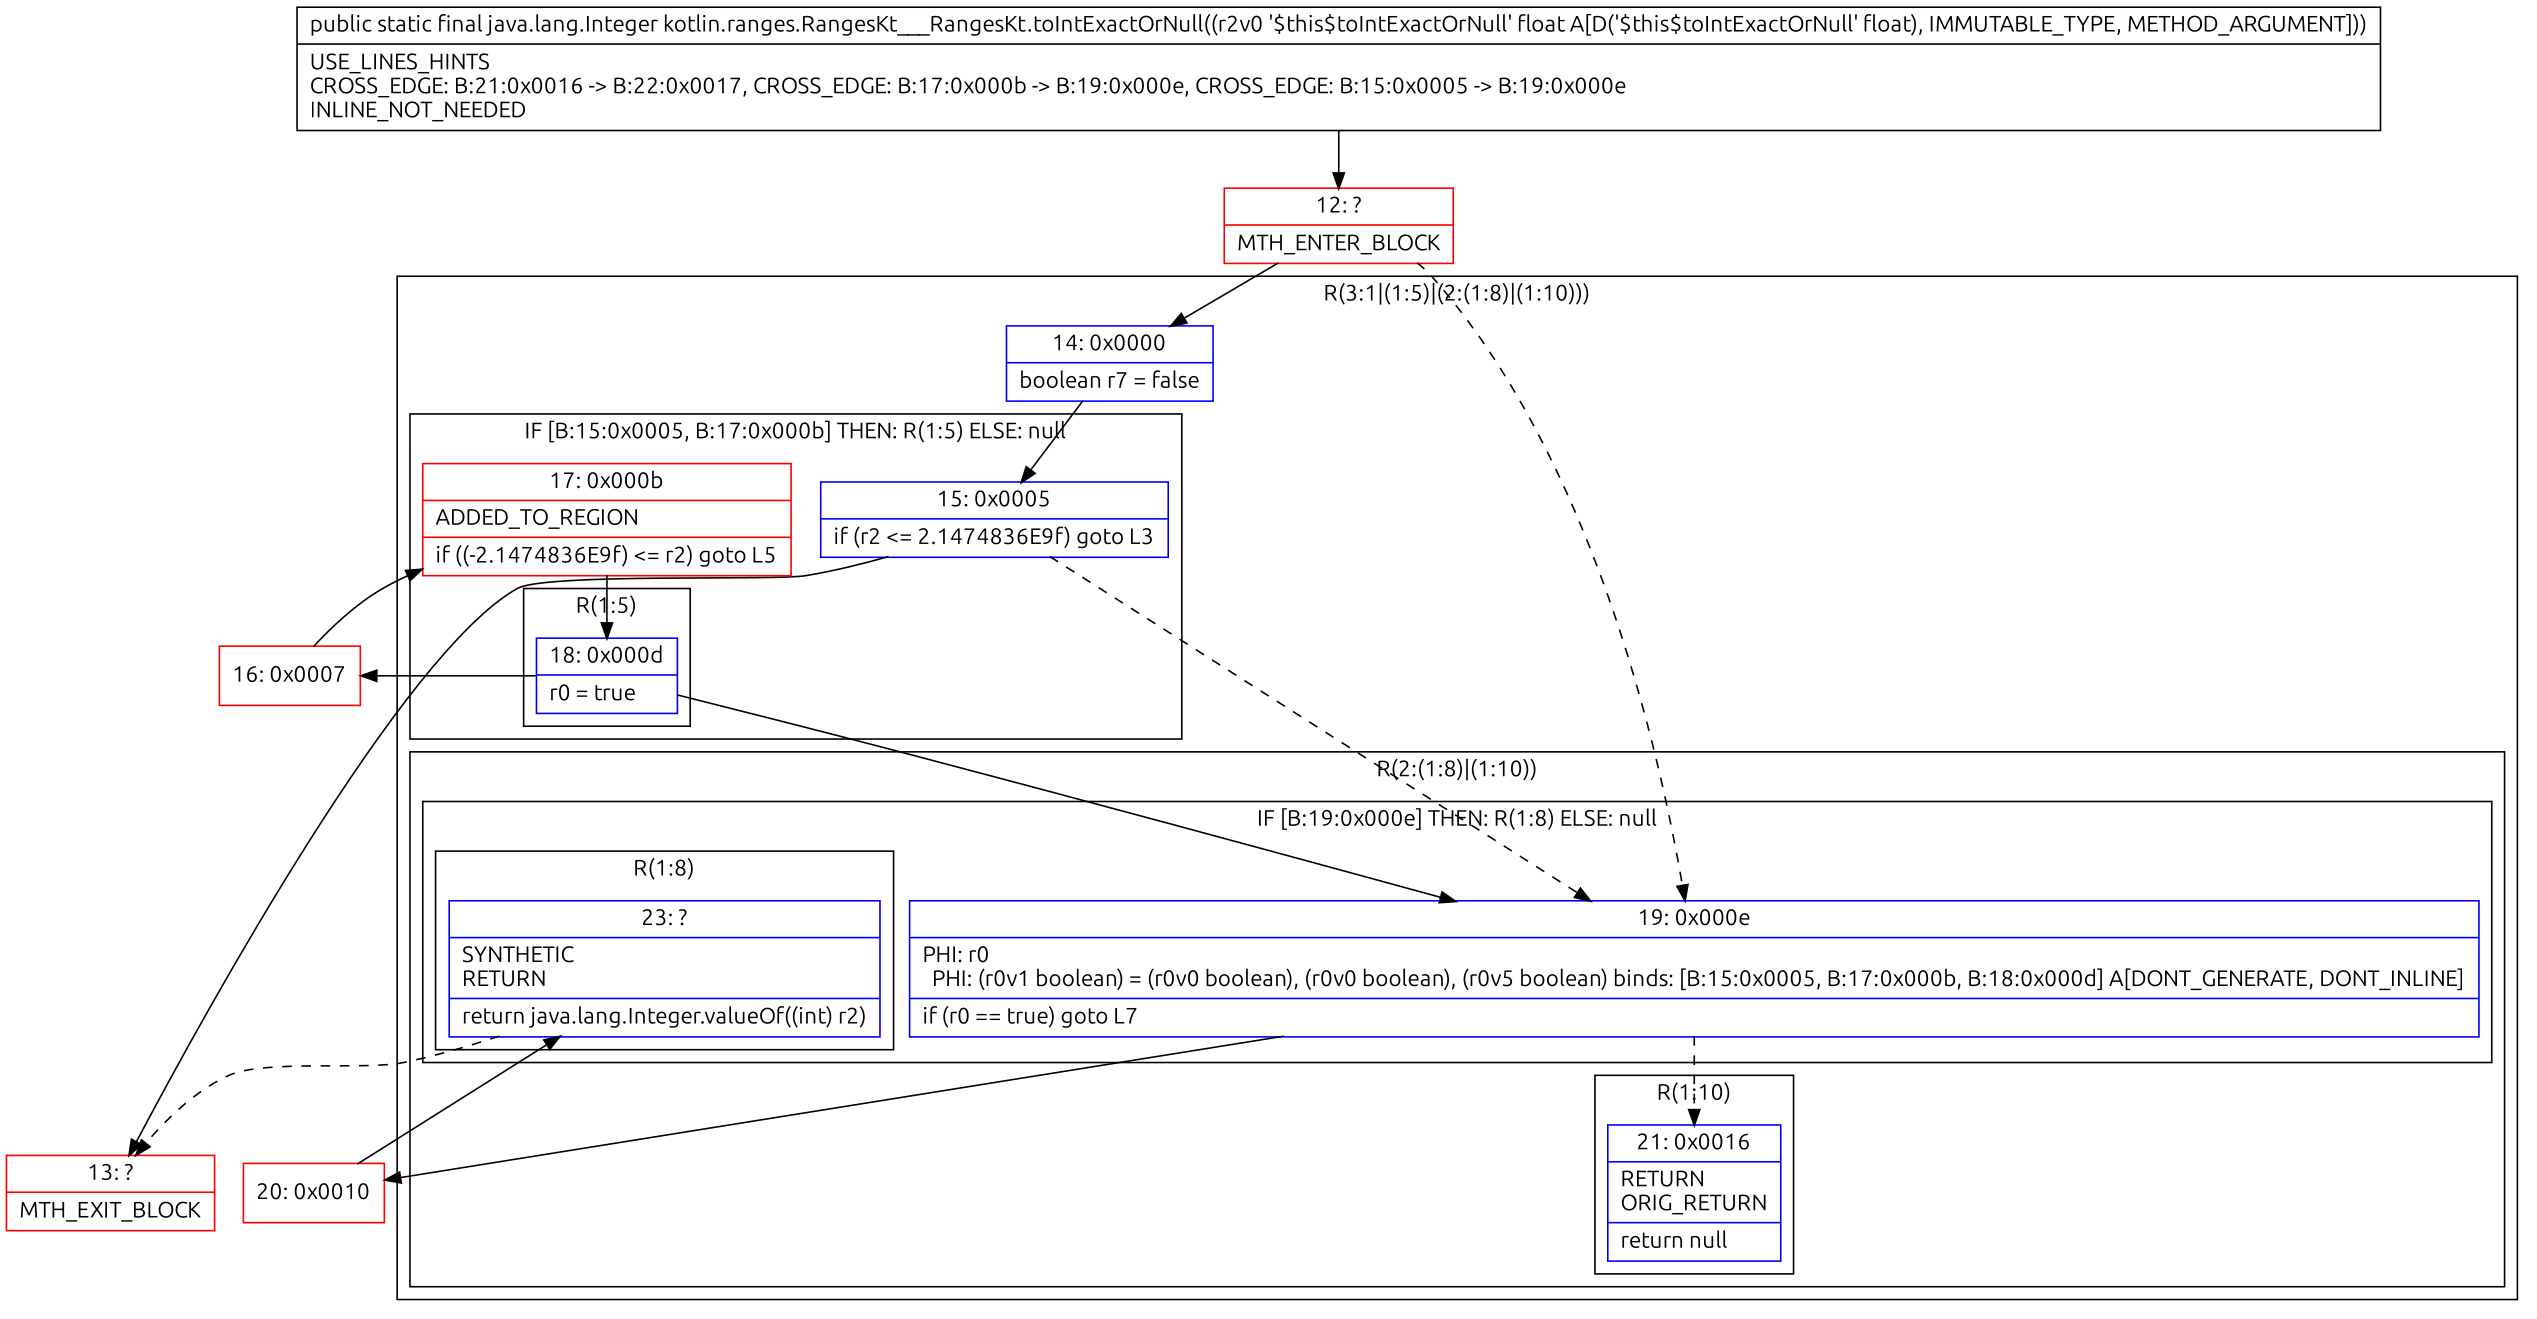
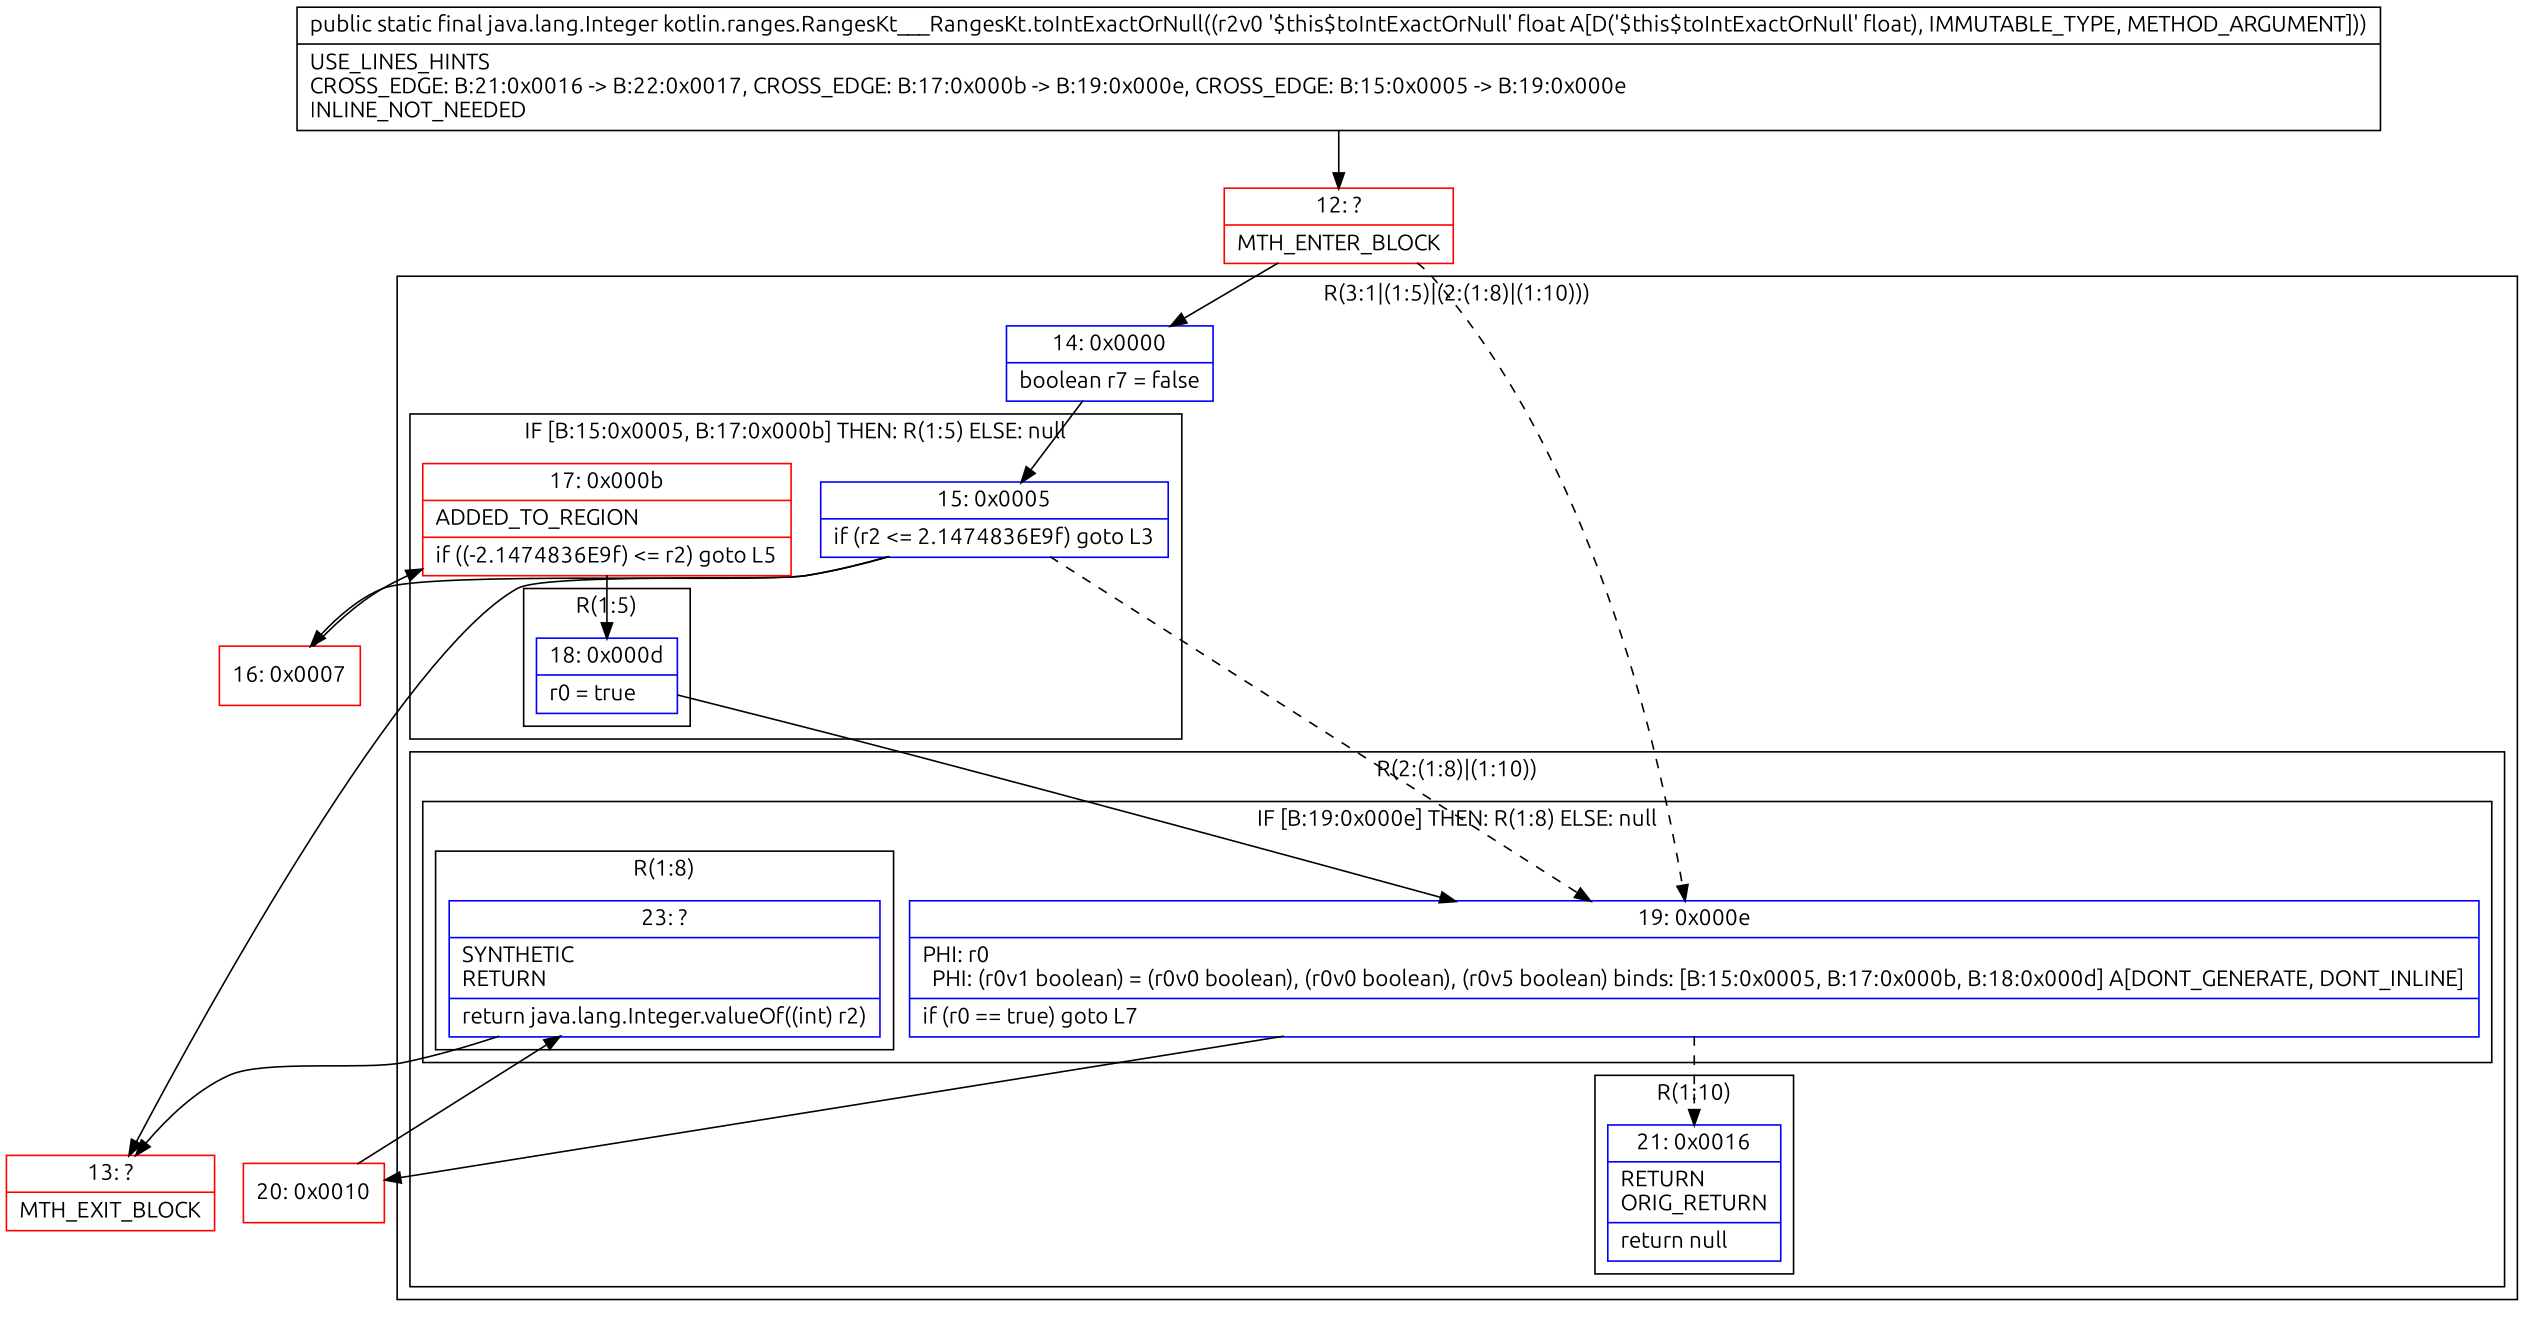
edge "18: 0x000d" -> "16: 0x0007": now "15: 0x0005" -> "16: 0x0007"
edge "23: ?" -> "13: ?": style dashed -> solid
